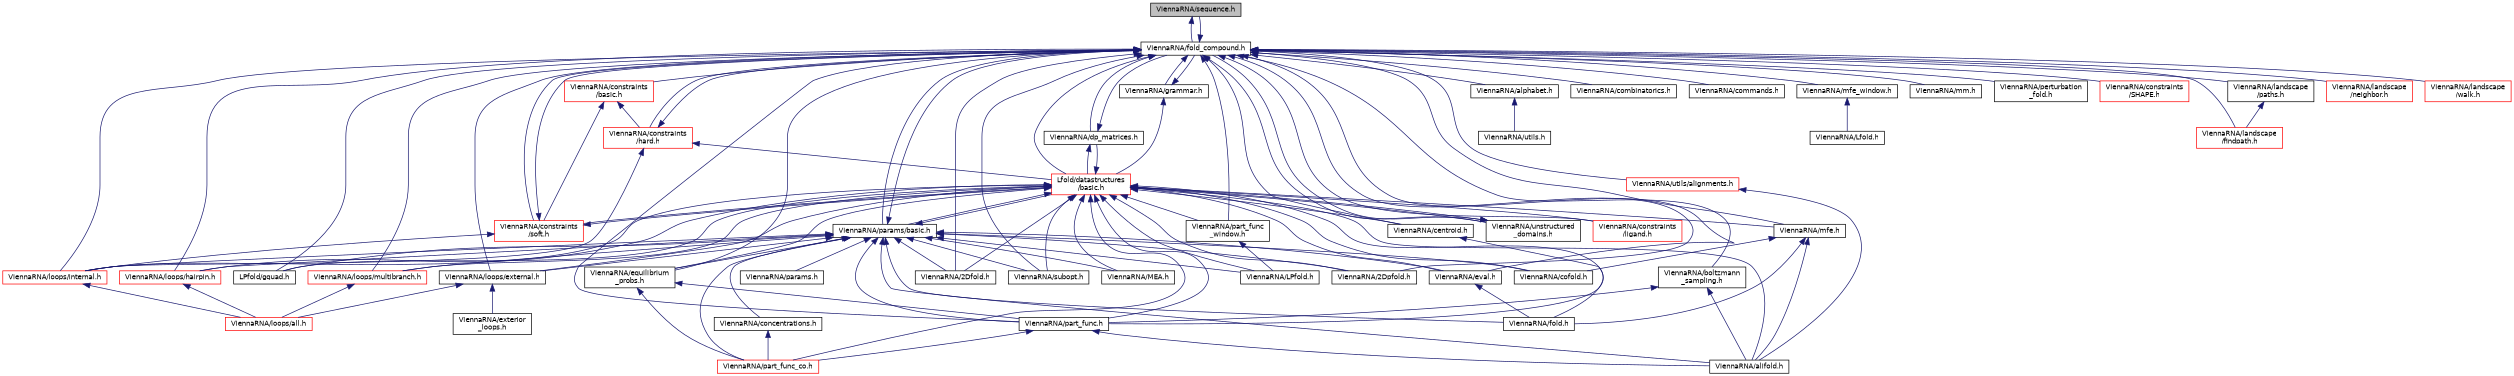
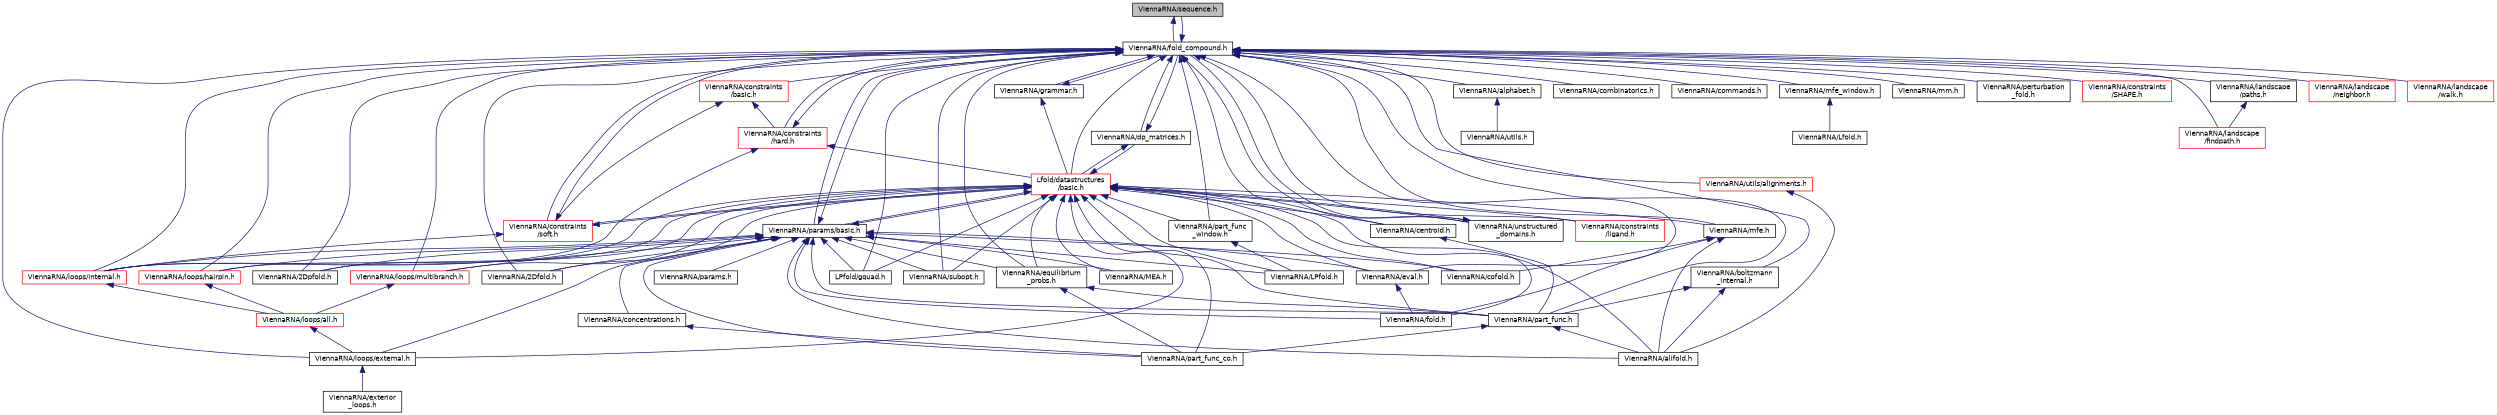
node "ViennaRNA/boltzmann _sampling.h": label "ViennaRNA/boltzmann _sampling.h" -> "ViennaRNA/boltzmann _internal.h"
edge "ViennaRNA/loops/all.h" -> "ViennaRNA/loops/external.h": reversed
node "ViennaRNA/part_func_co.h": color red -> black
